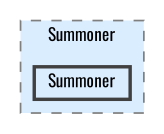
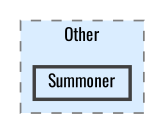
cluster "Summoner": label "Summoner" -> "Other"
